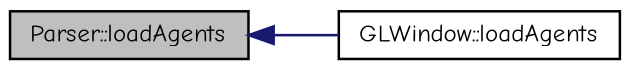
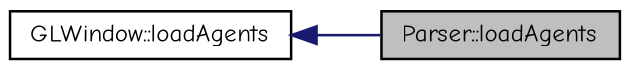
edge "GLWindow::loadAgents" -> "Parser::loadAgents": reversed
